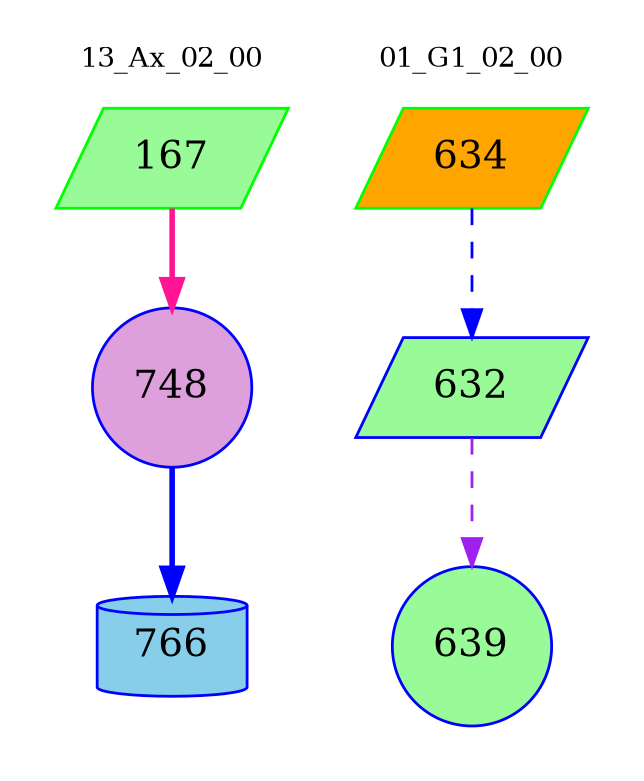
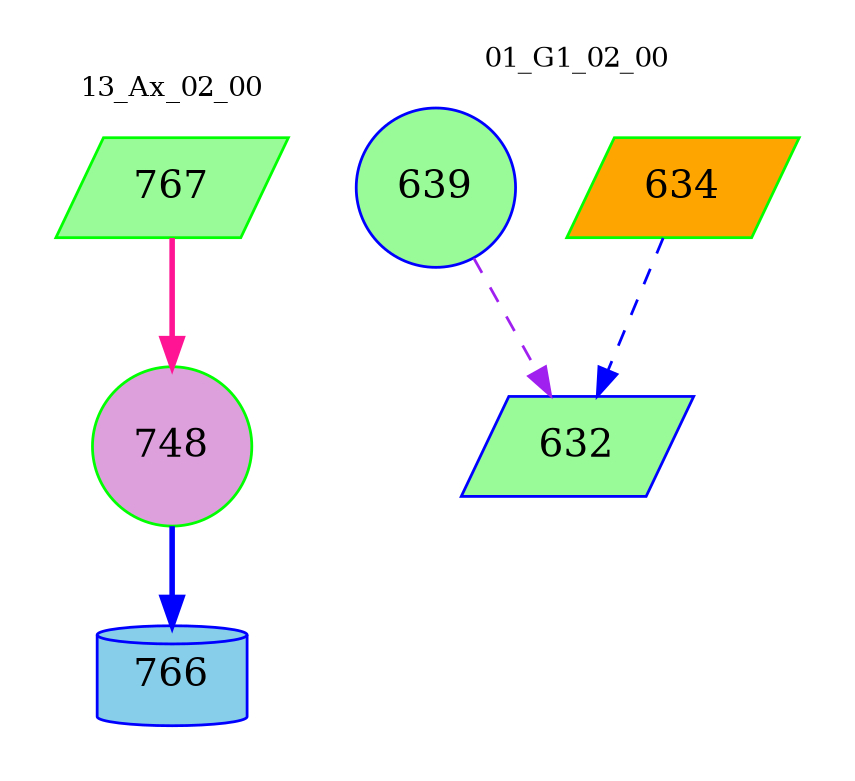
node "167": label "167" -> "767"
node "748": color blue -> green
edge "632" -> "639": reversed
